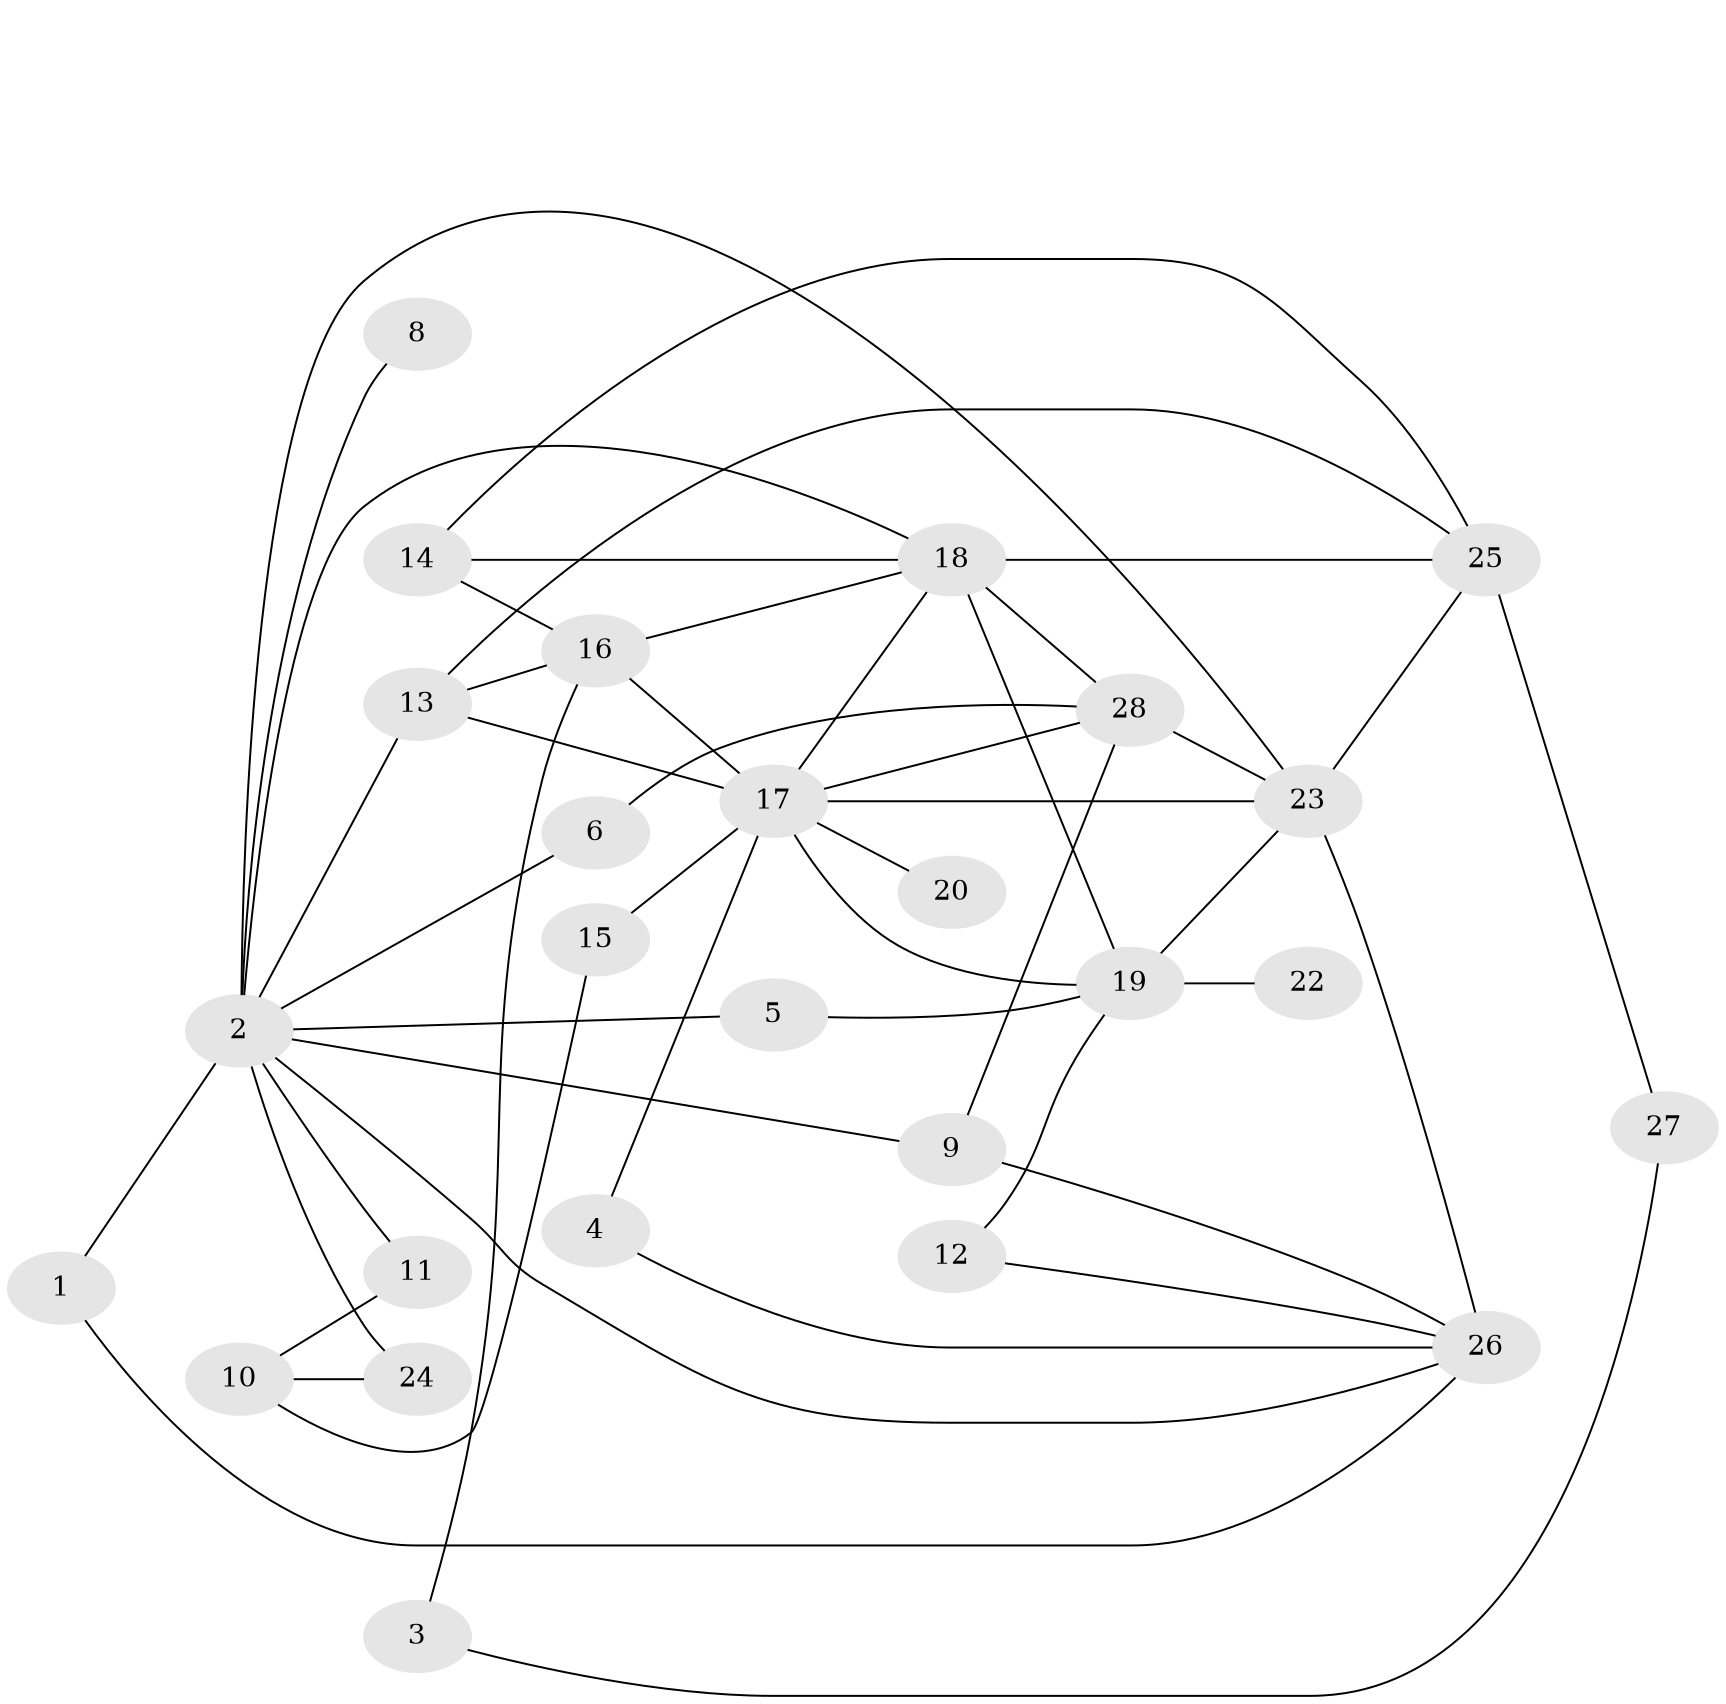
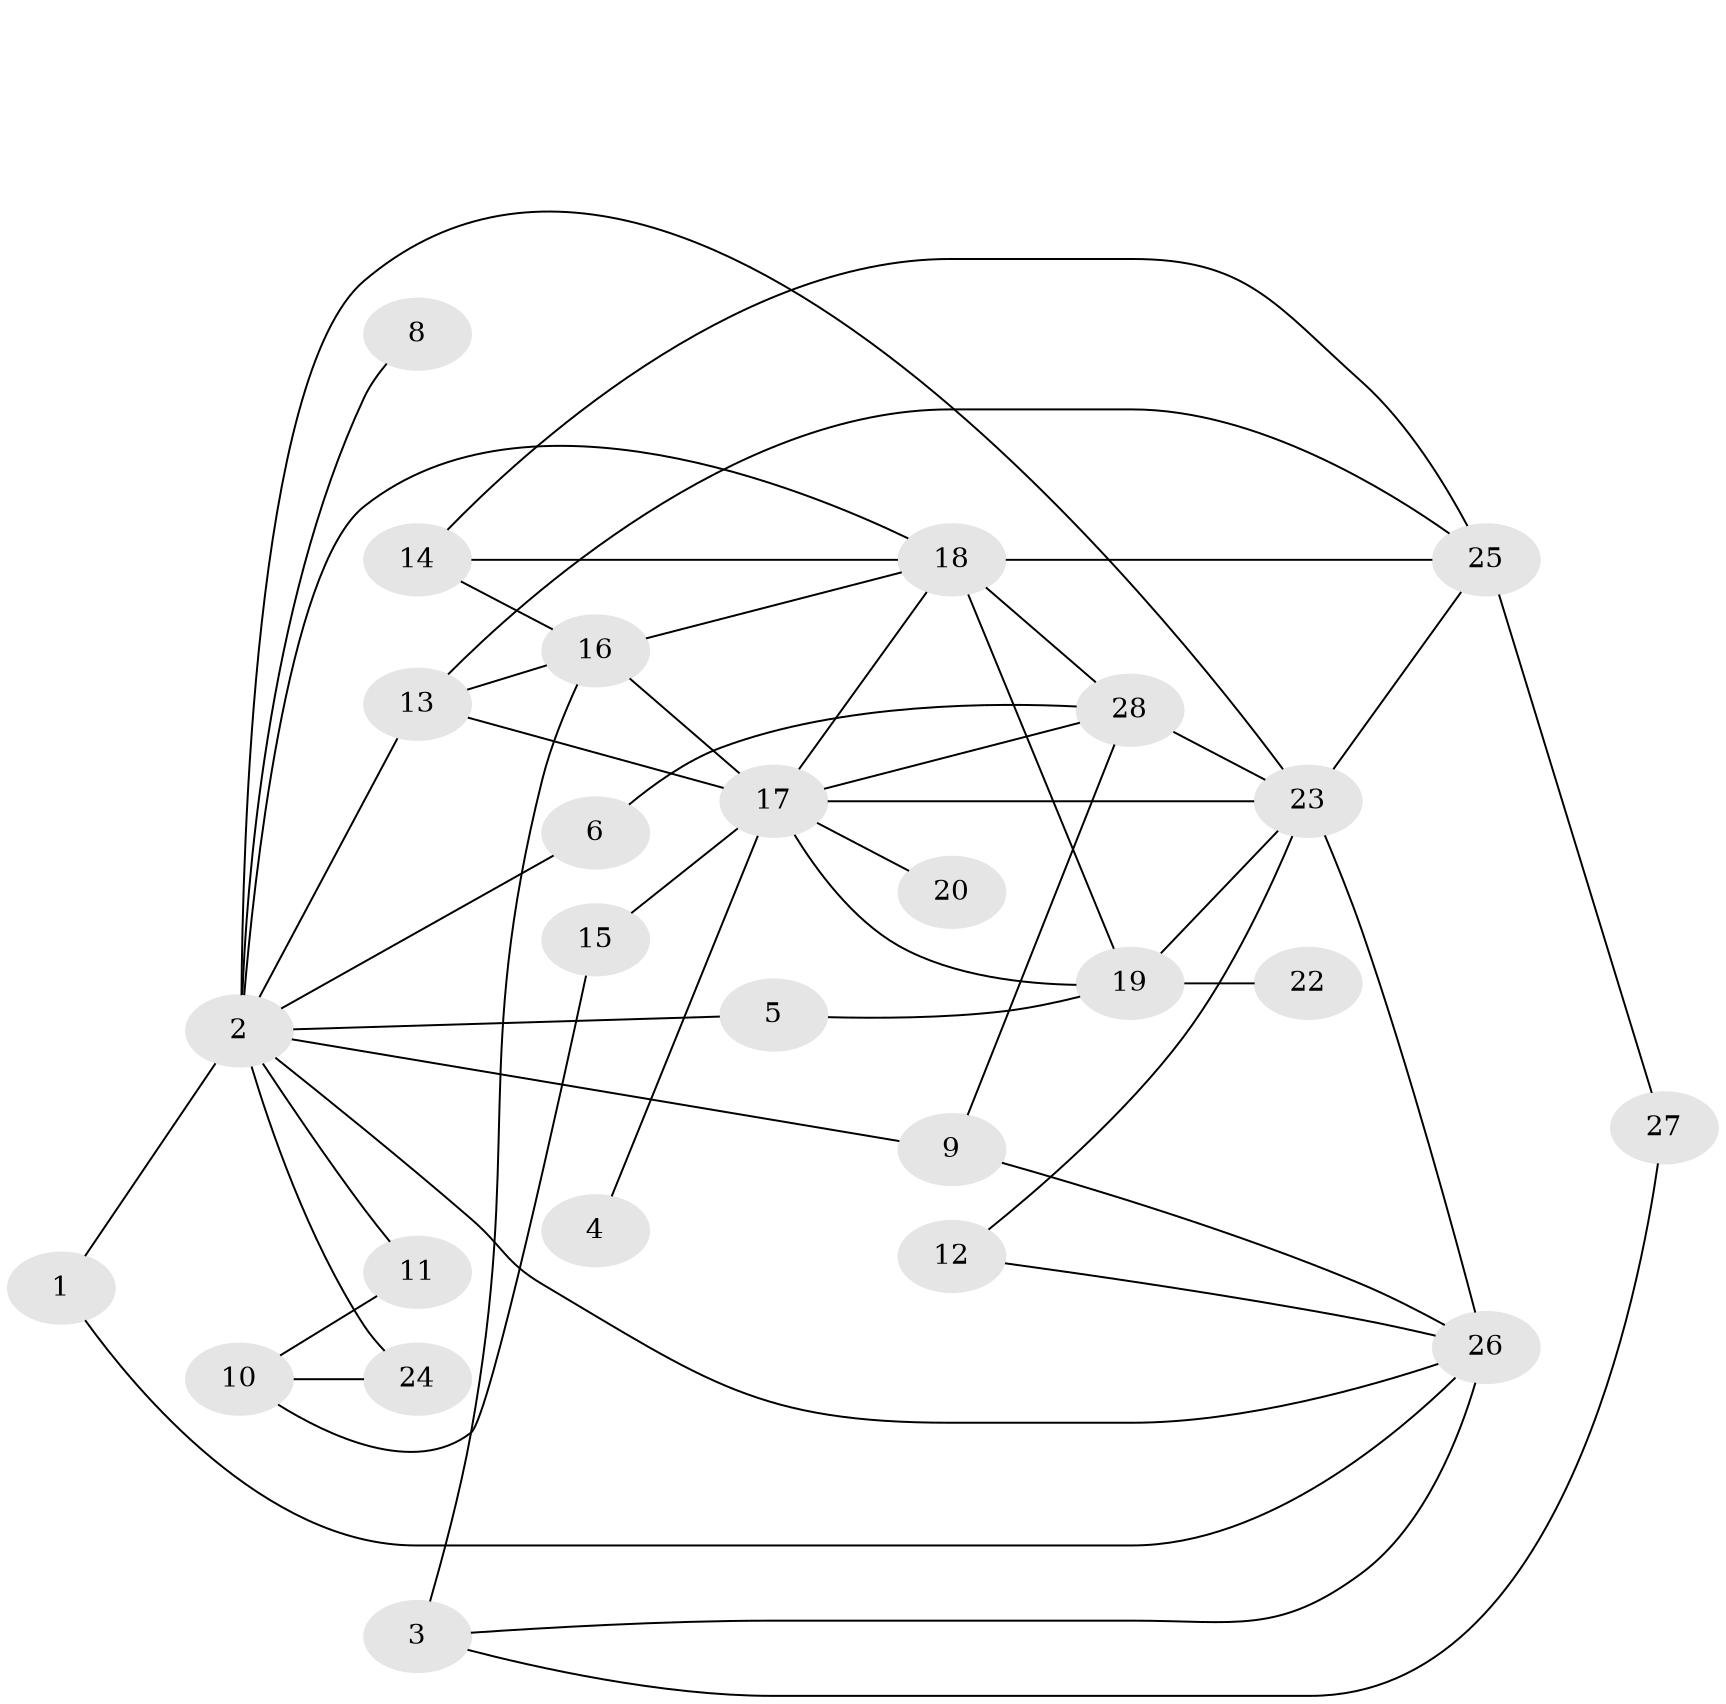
edge "19" -- "12": now "23" -- "12"
edge "4" -- "26": now "3" -- "26"
